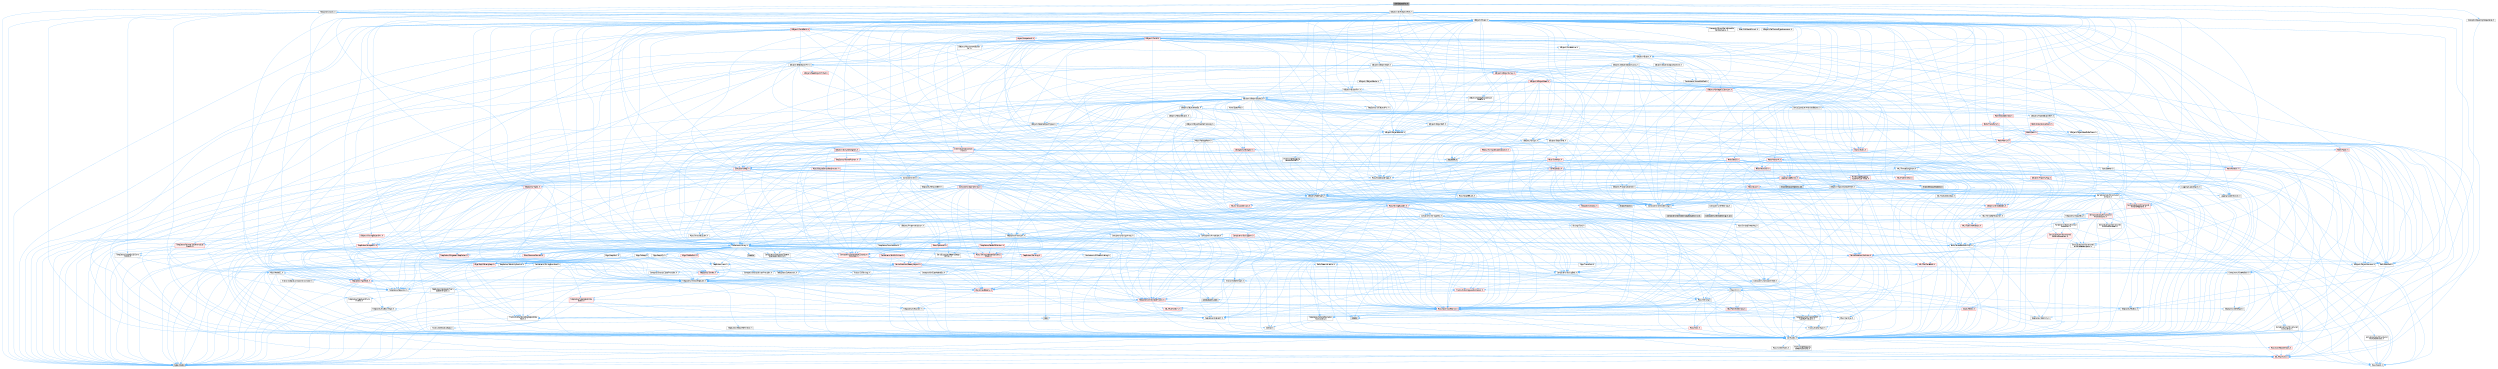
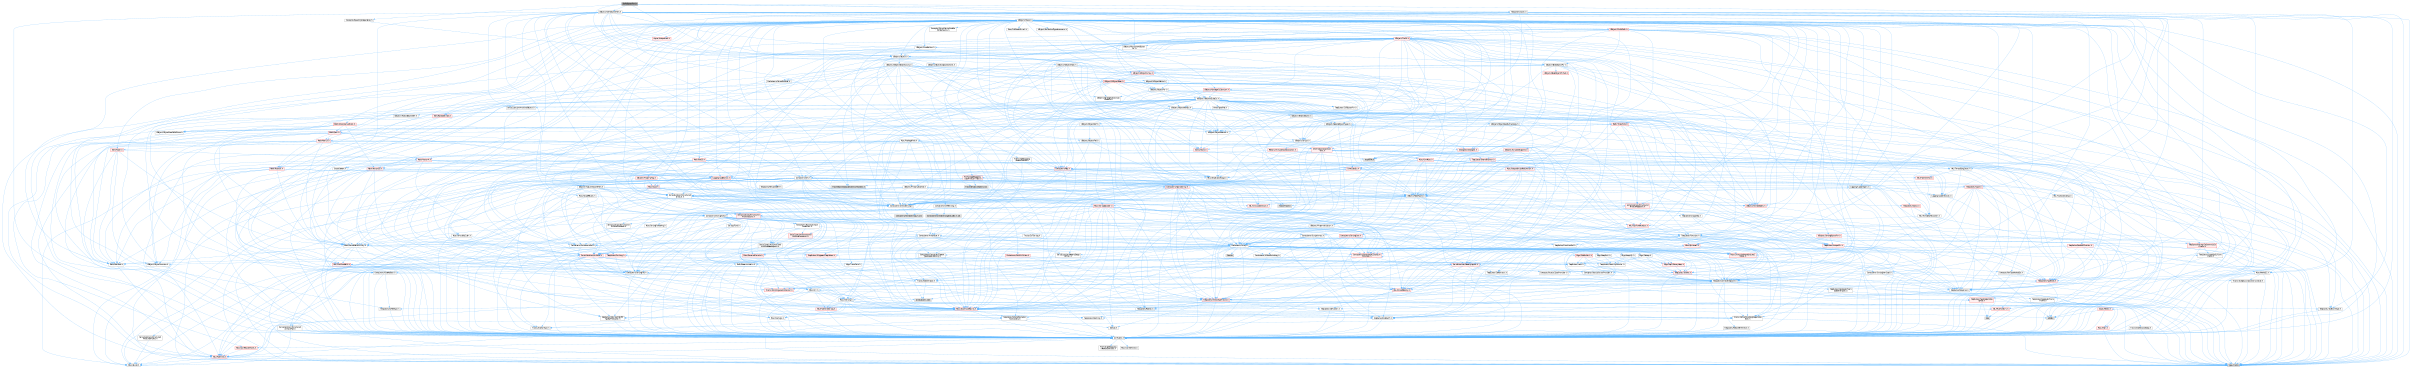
node "Trace/Detail/Channel.h": label "Trace/Detail/Channel.h" -> "Trace/ObjectCompileContext/Channel.h"
edge "Containers/StringOverload.h" -> "Traits/IsTString.h": reversed
